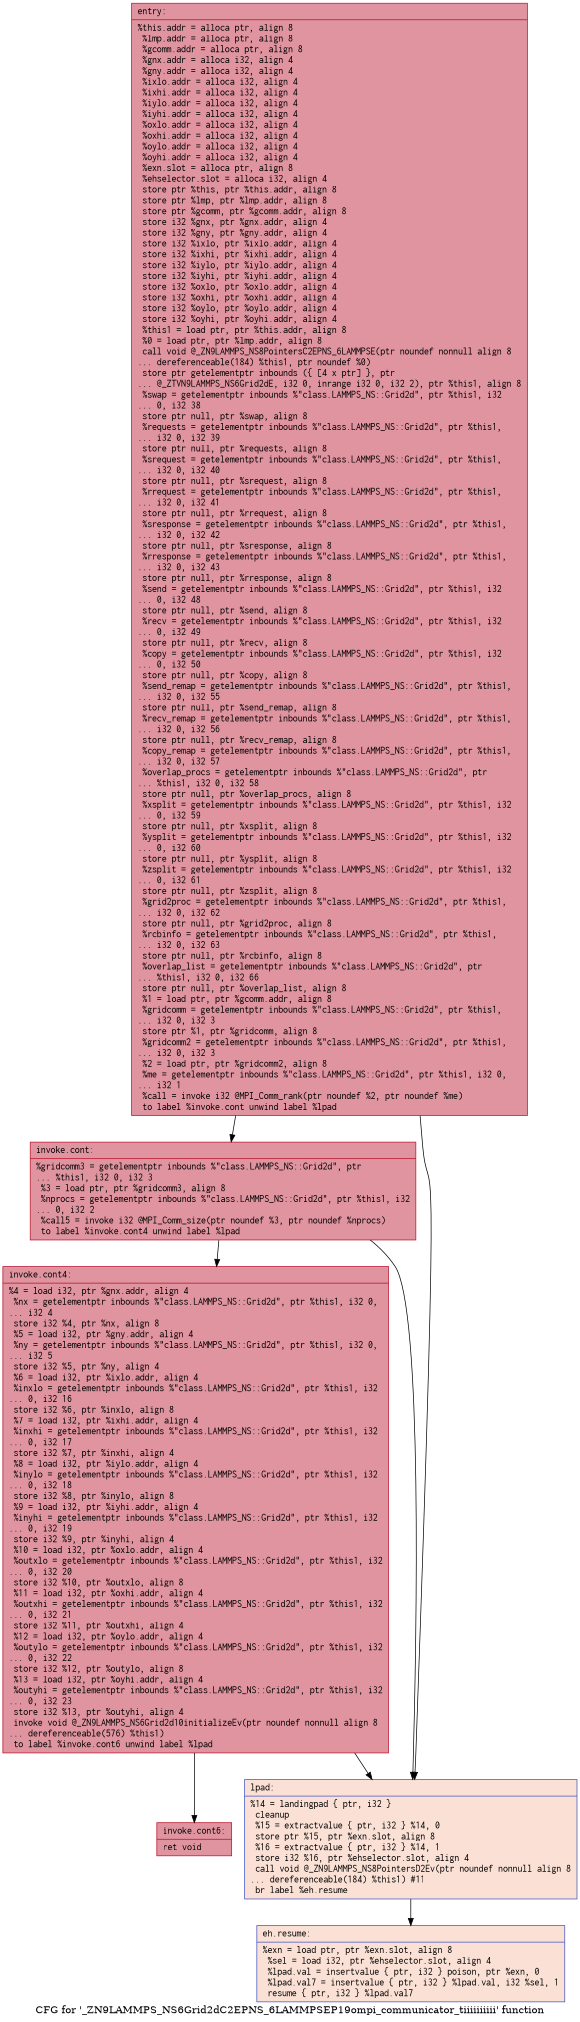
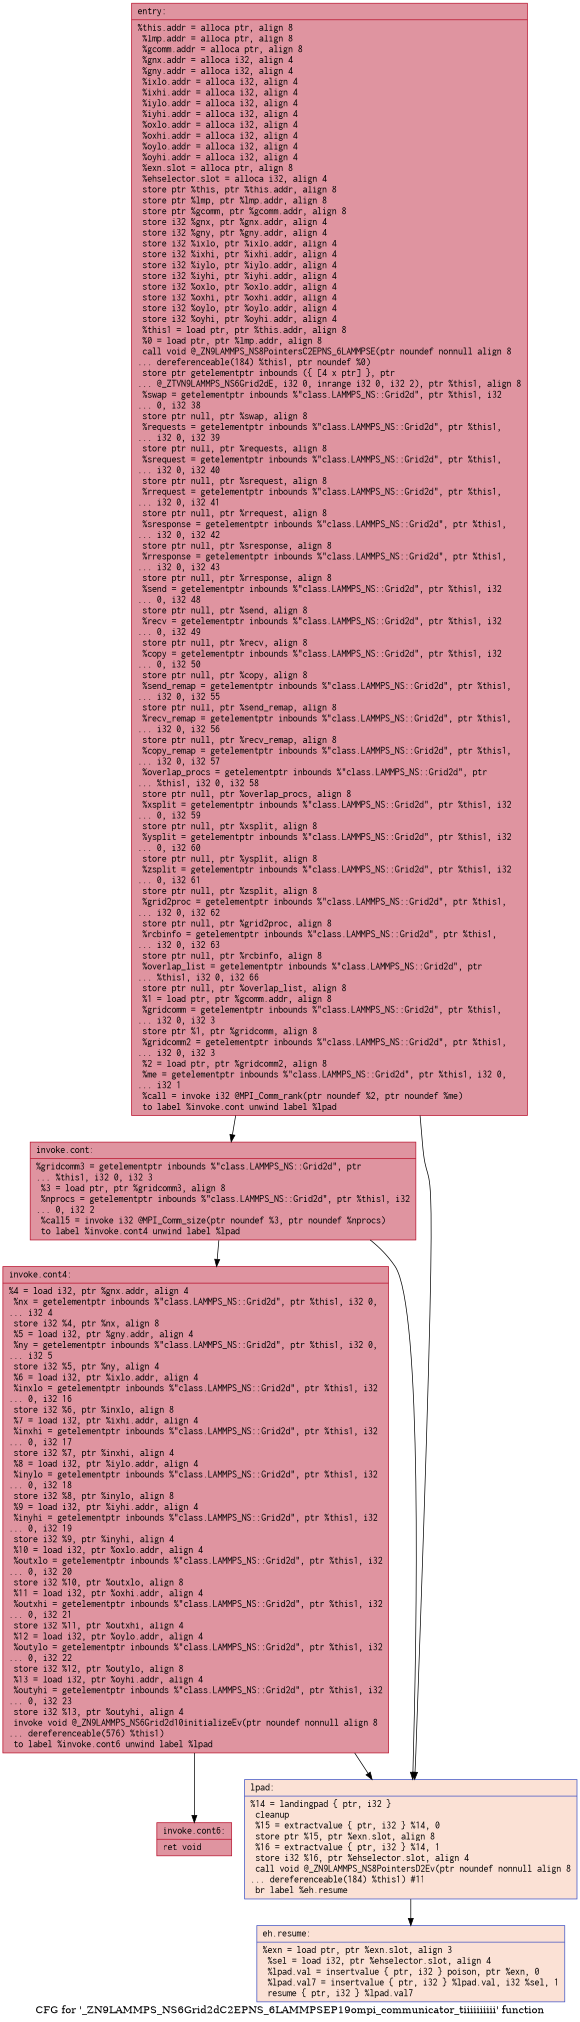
node "eh.resume:": text "%exn = load ptr, ptr %exn.slot, align 8" -> "%exn = load ptr, ptr %exn.slot, align 3"
